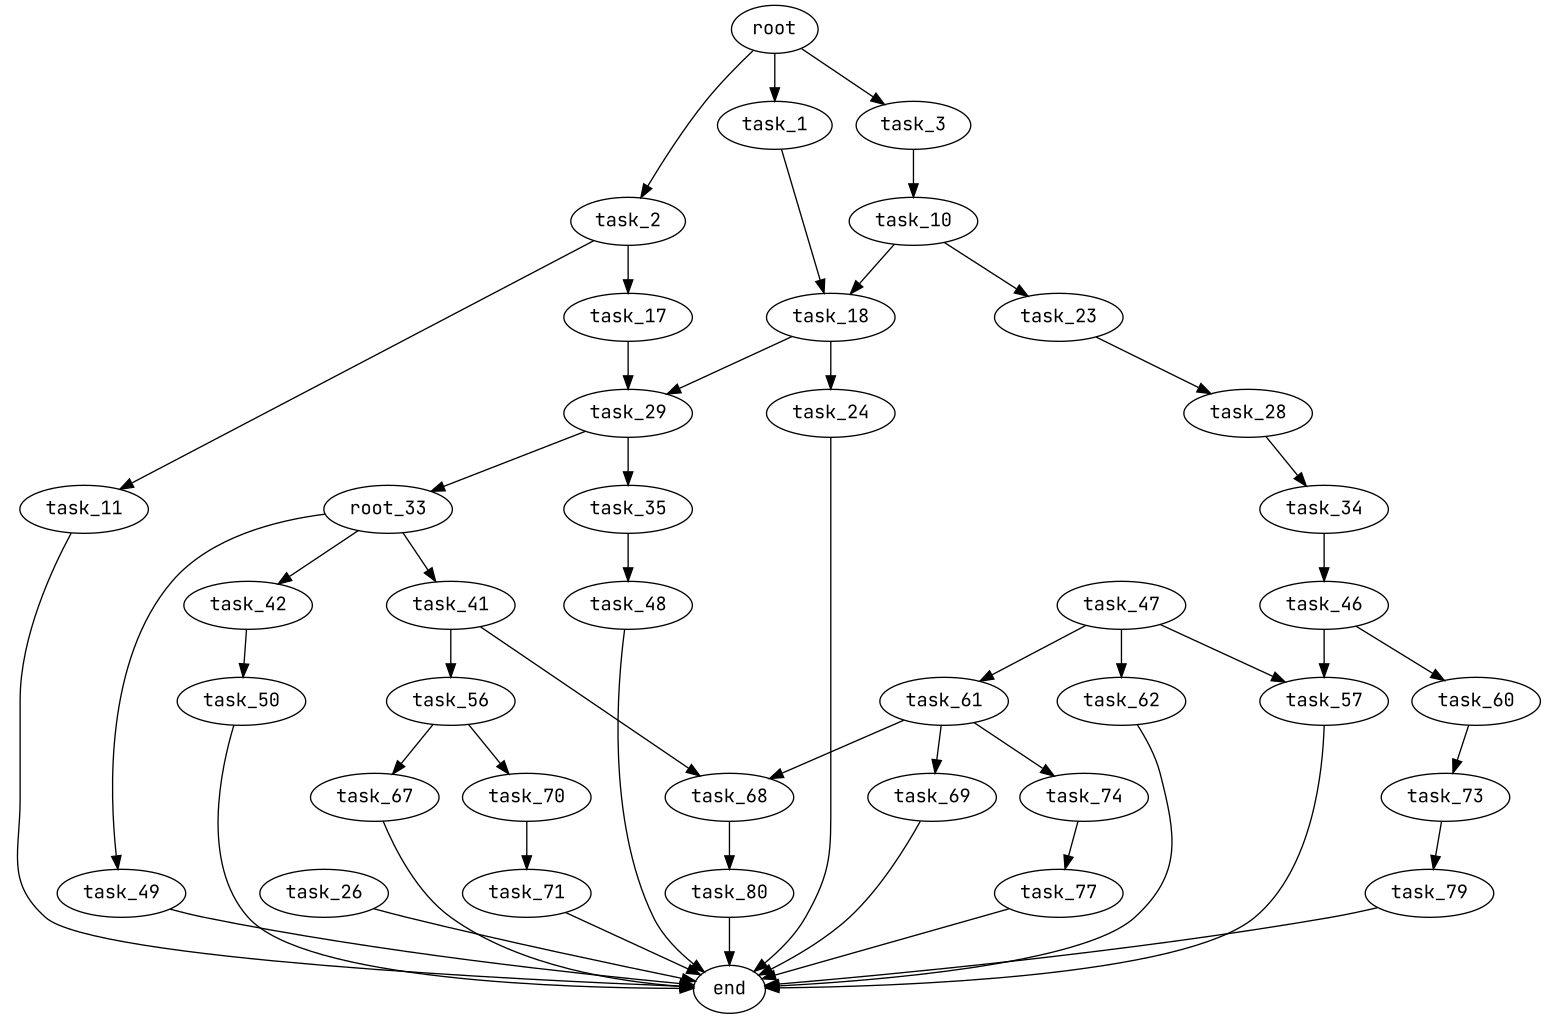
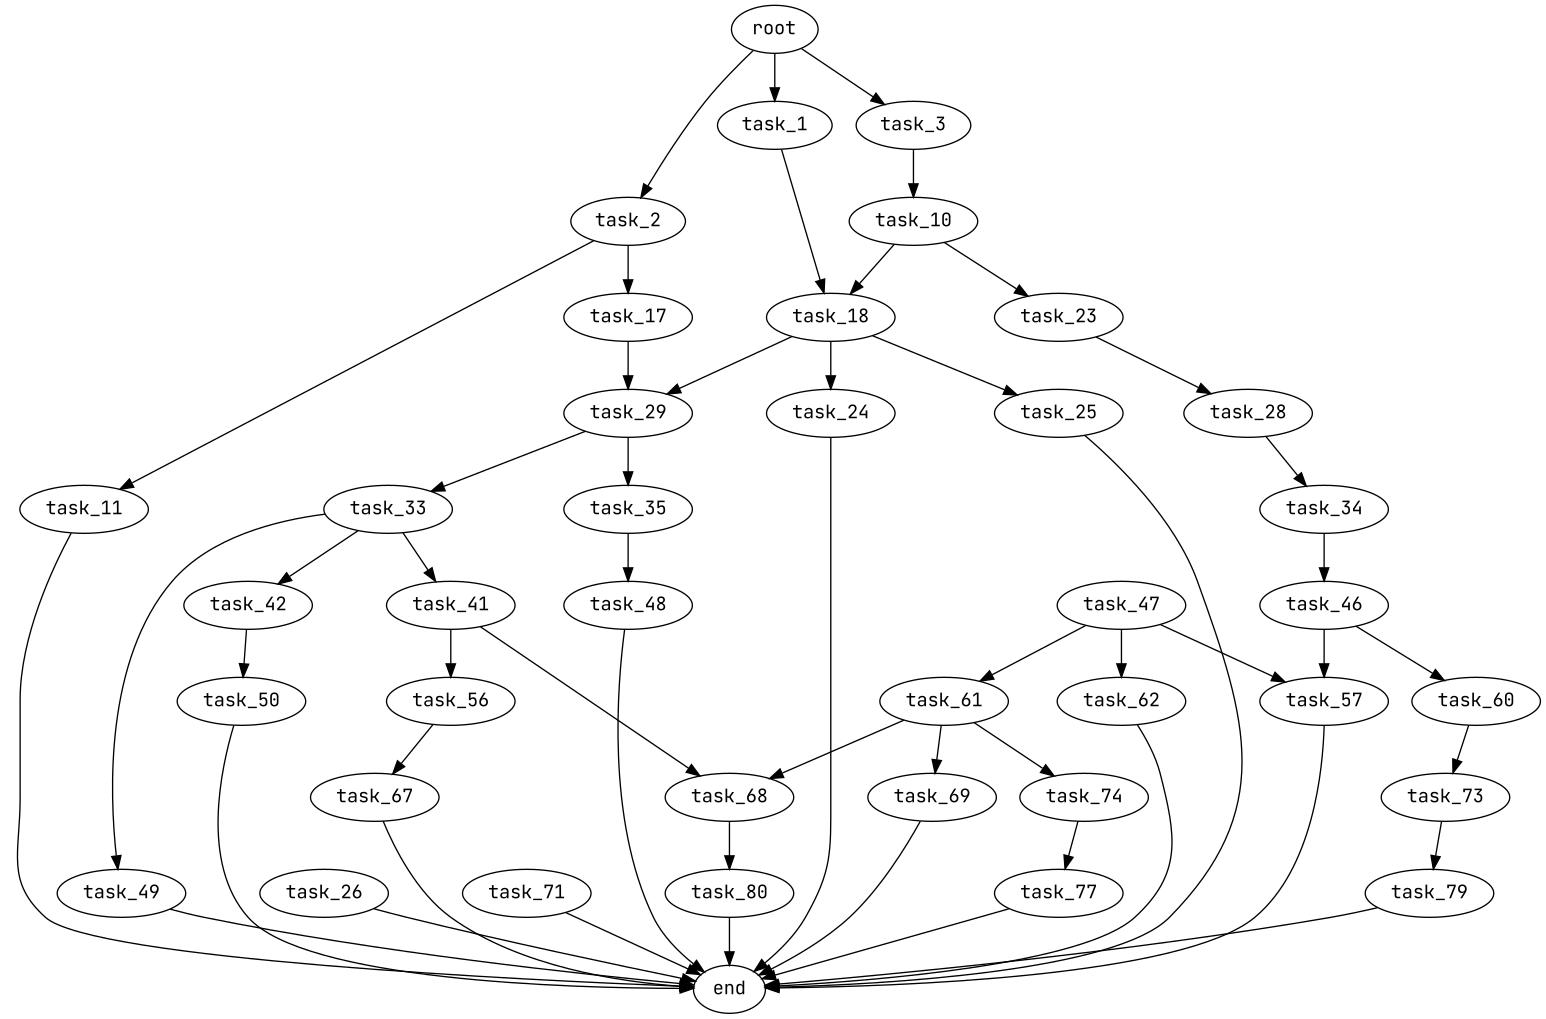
node "task_25": added
node "root_33": label "root_33" -> "task_33"
node "task_70": removed
